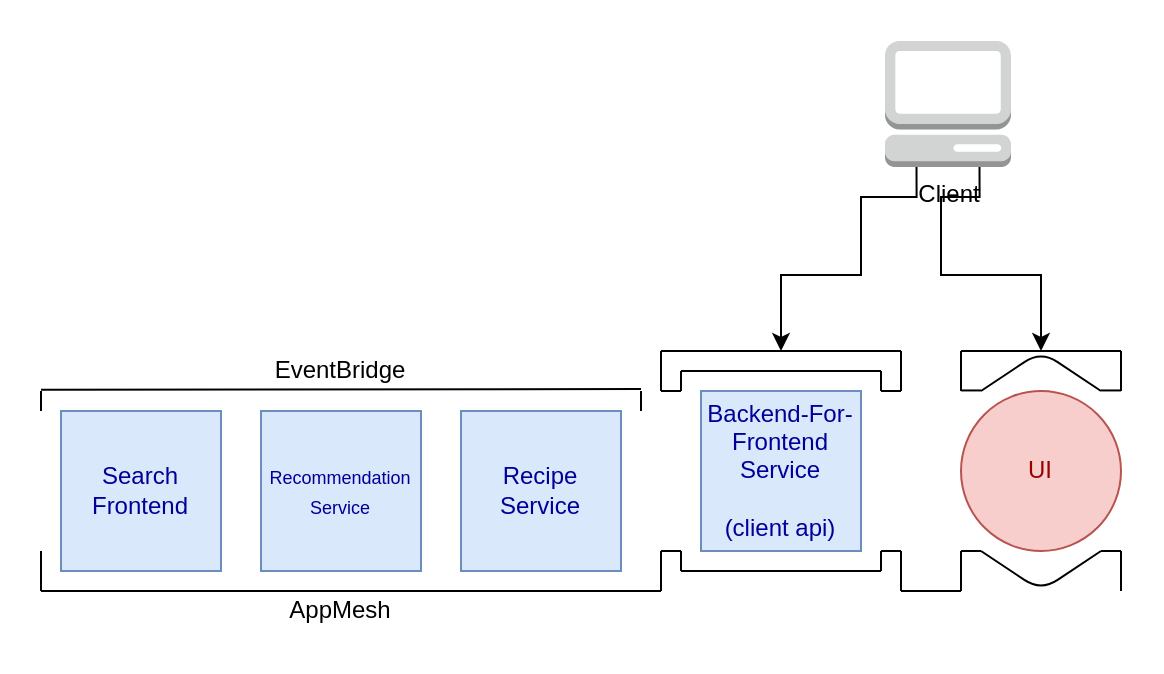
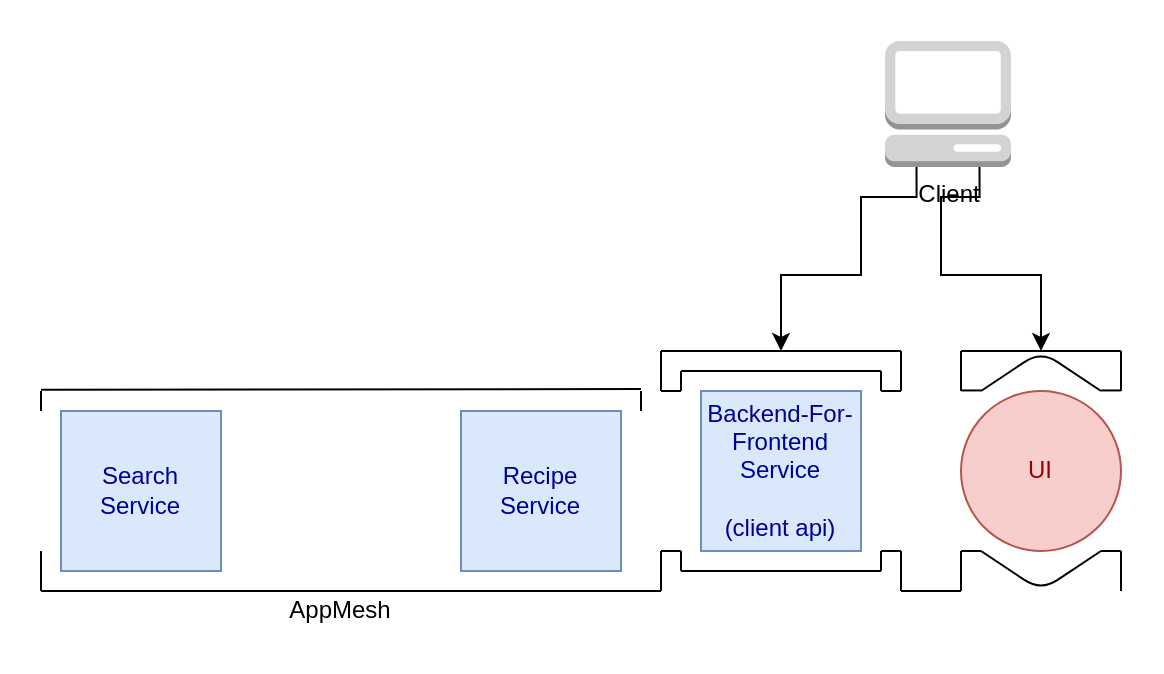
node "EventBridge": removed
node "Search Frontend": label "Search Frontend" -> "Search Service"
node "Recommendation Service": removed
